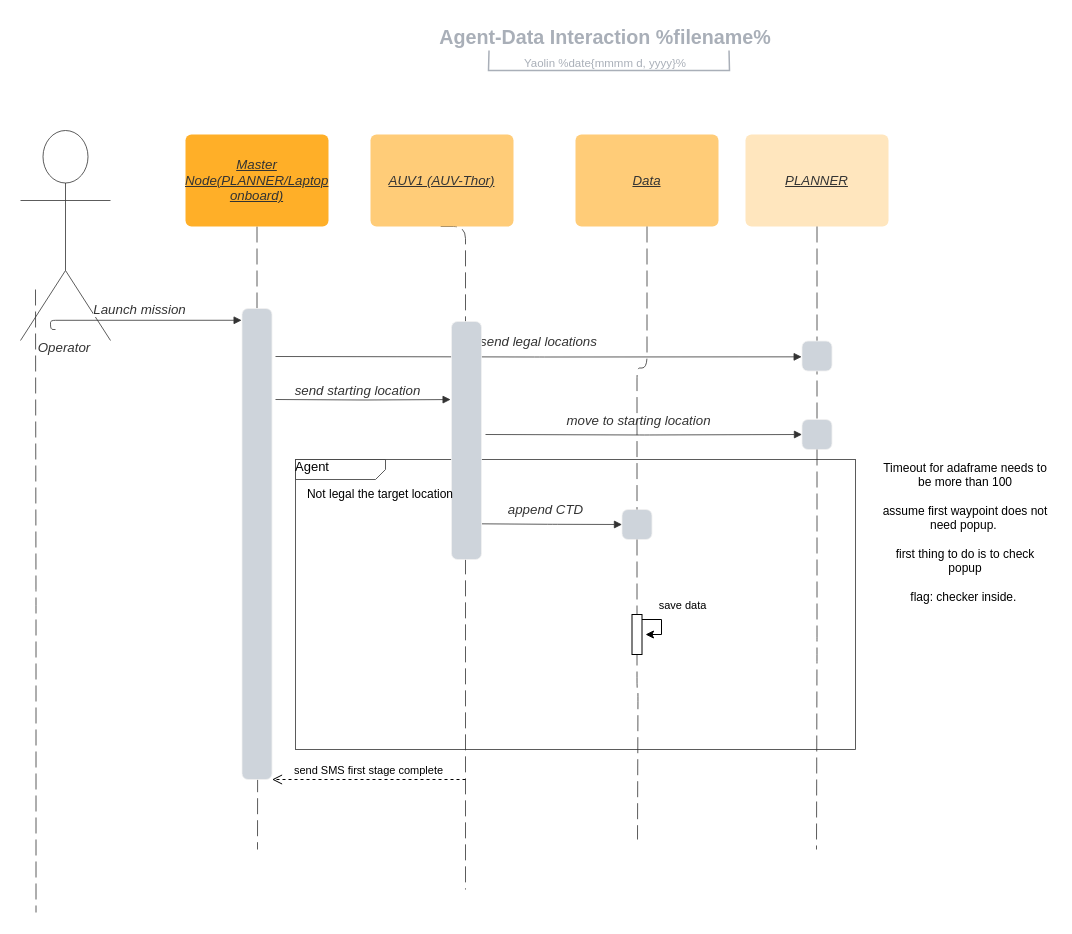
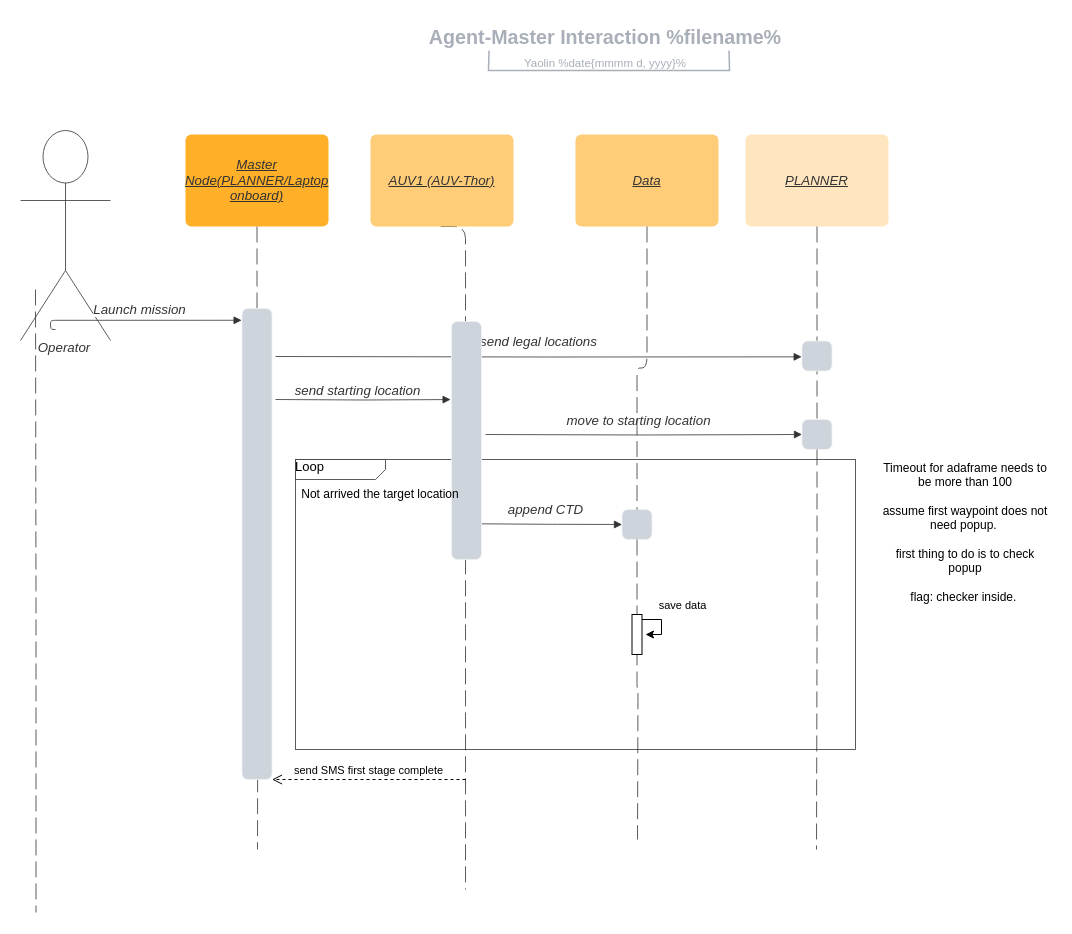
node "Agent-Data Interaction %filename%": label "Agent-Data Interaction %filename%" -> "Agent-Master Interaction %filename%"
node "Agent": label "Agent" -> "Loop"
node "Not legal the target location": label "Not legal the target location" -> "Not arrived the target location"
